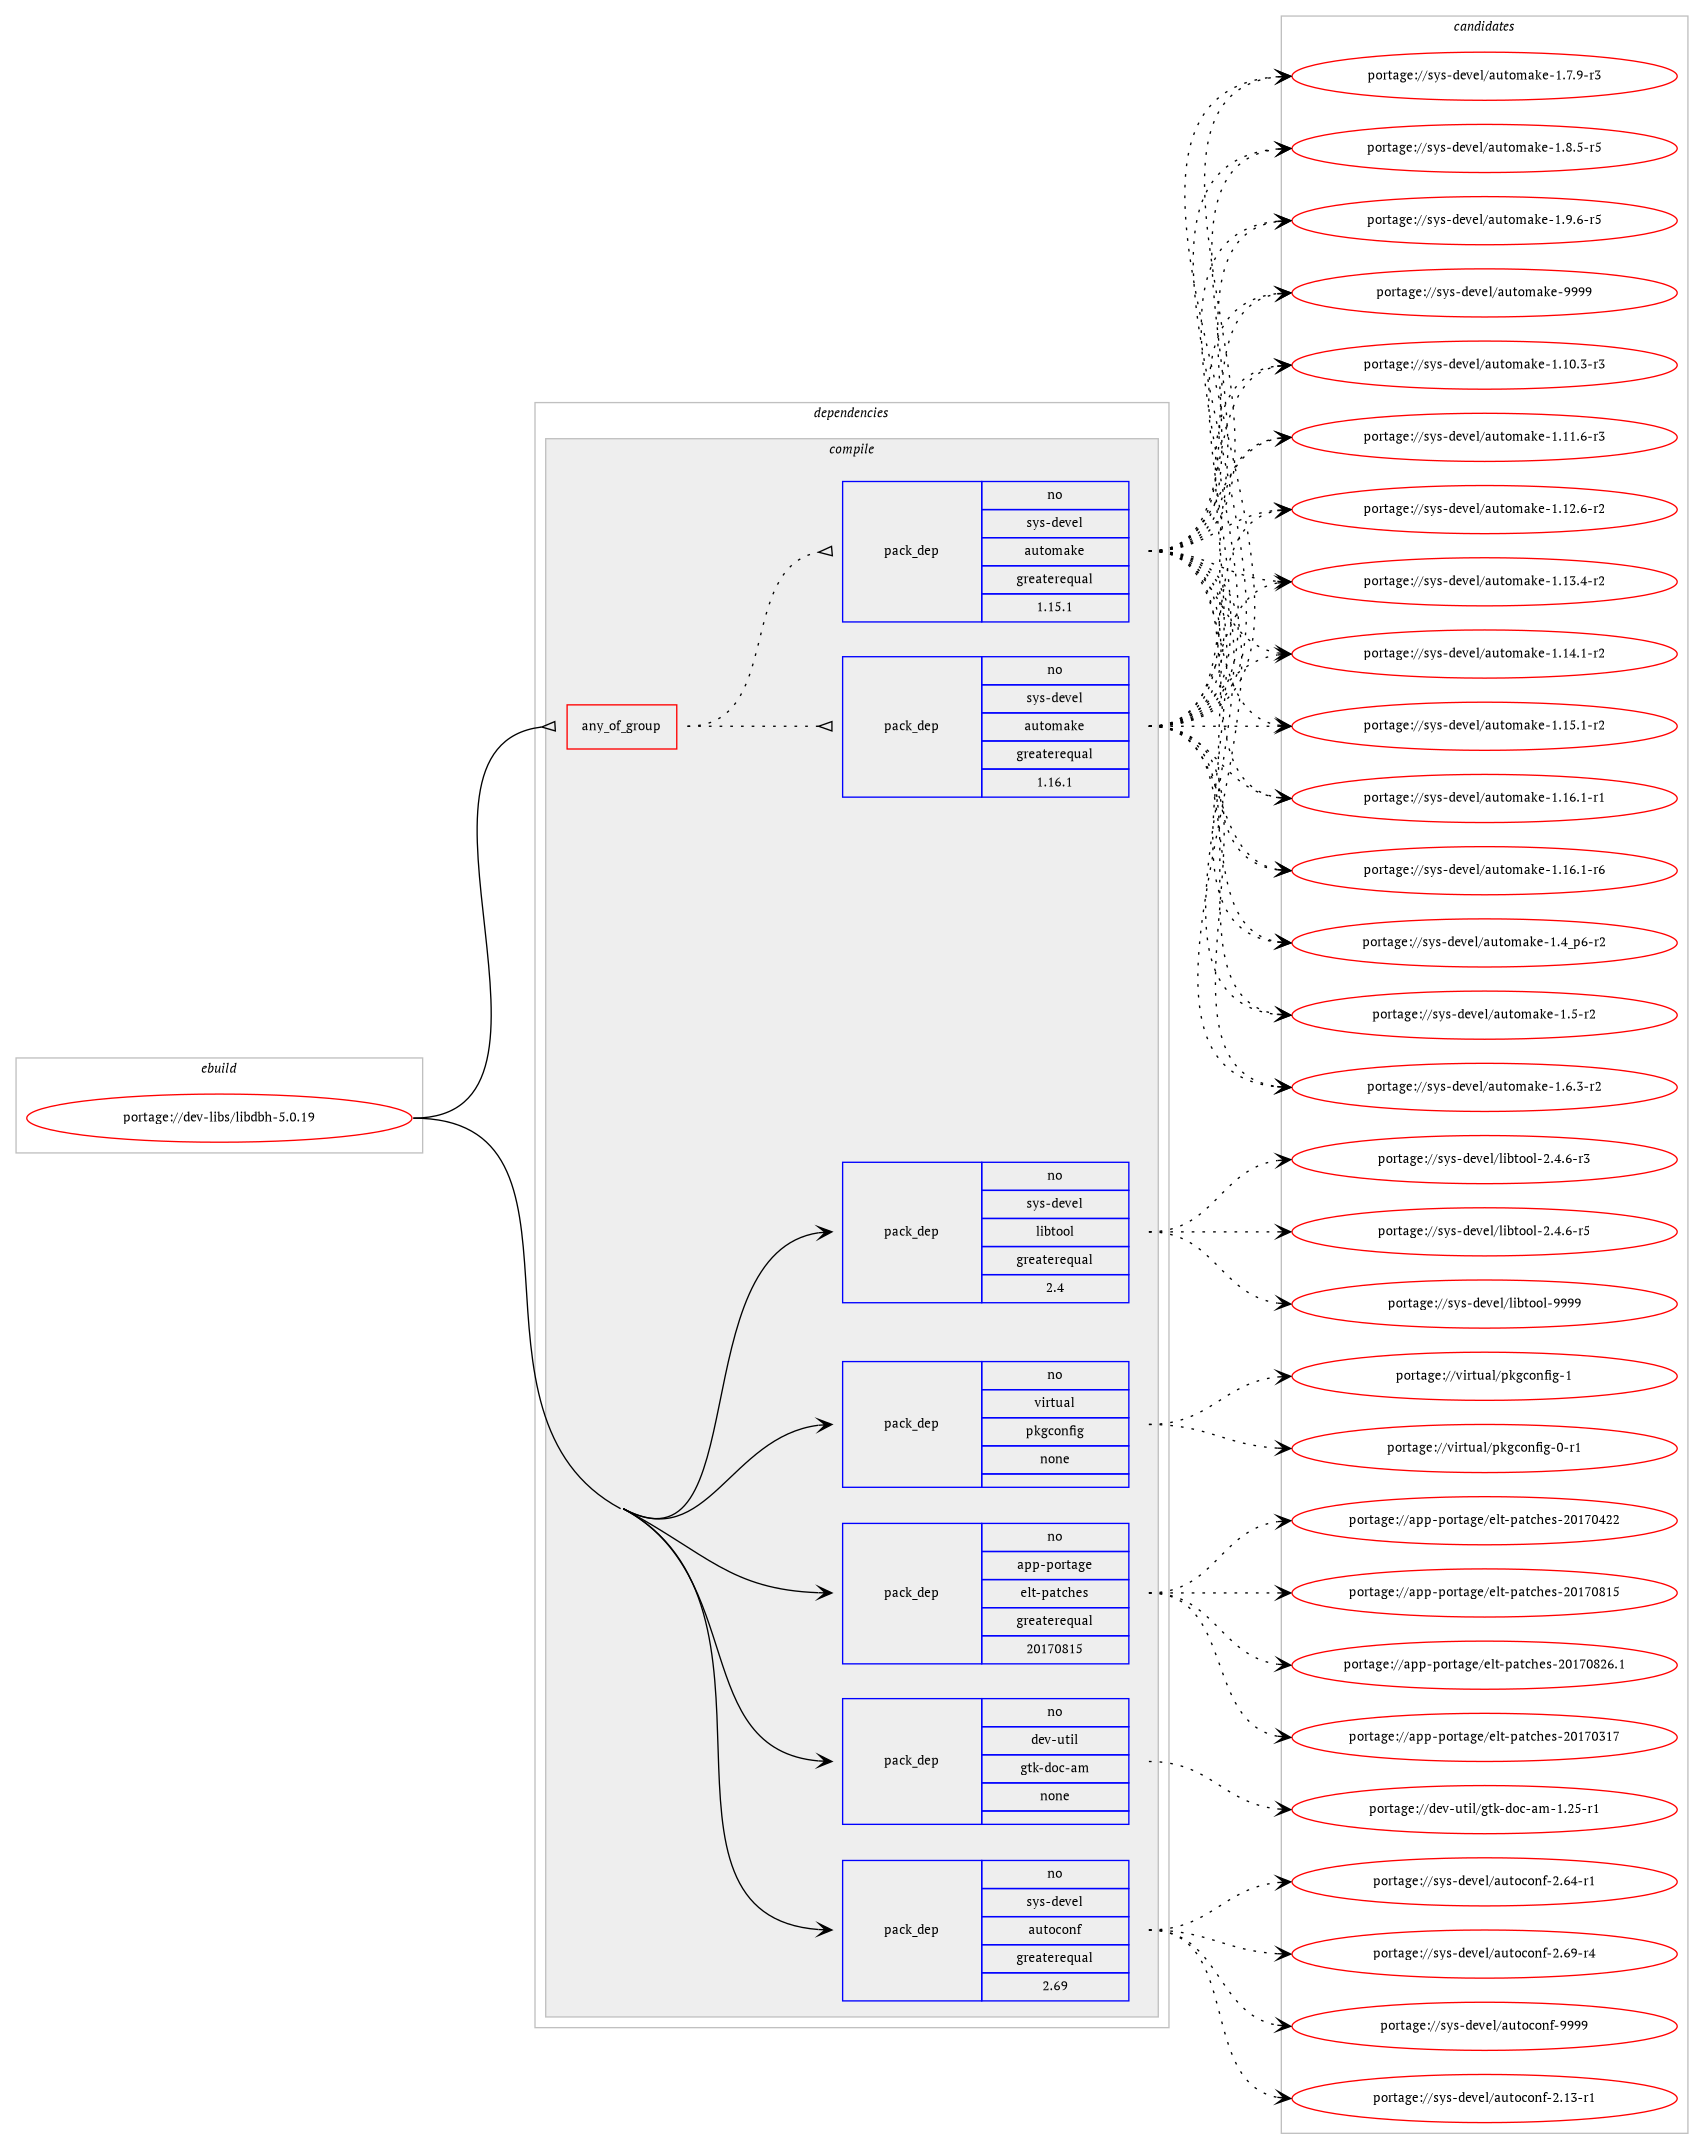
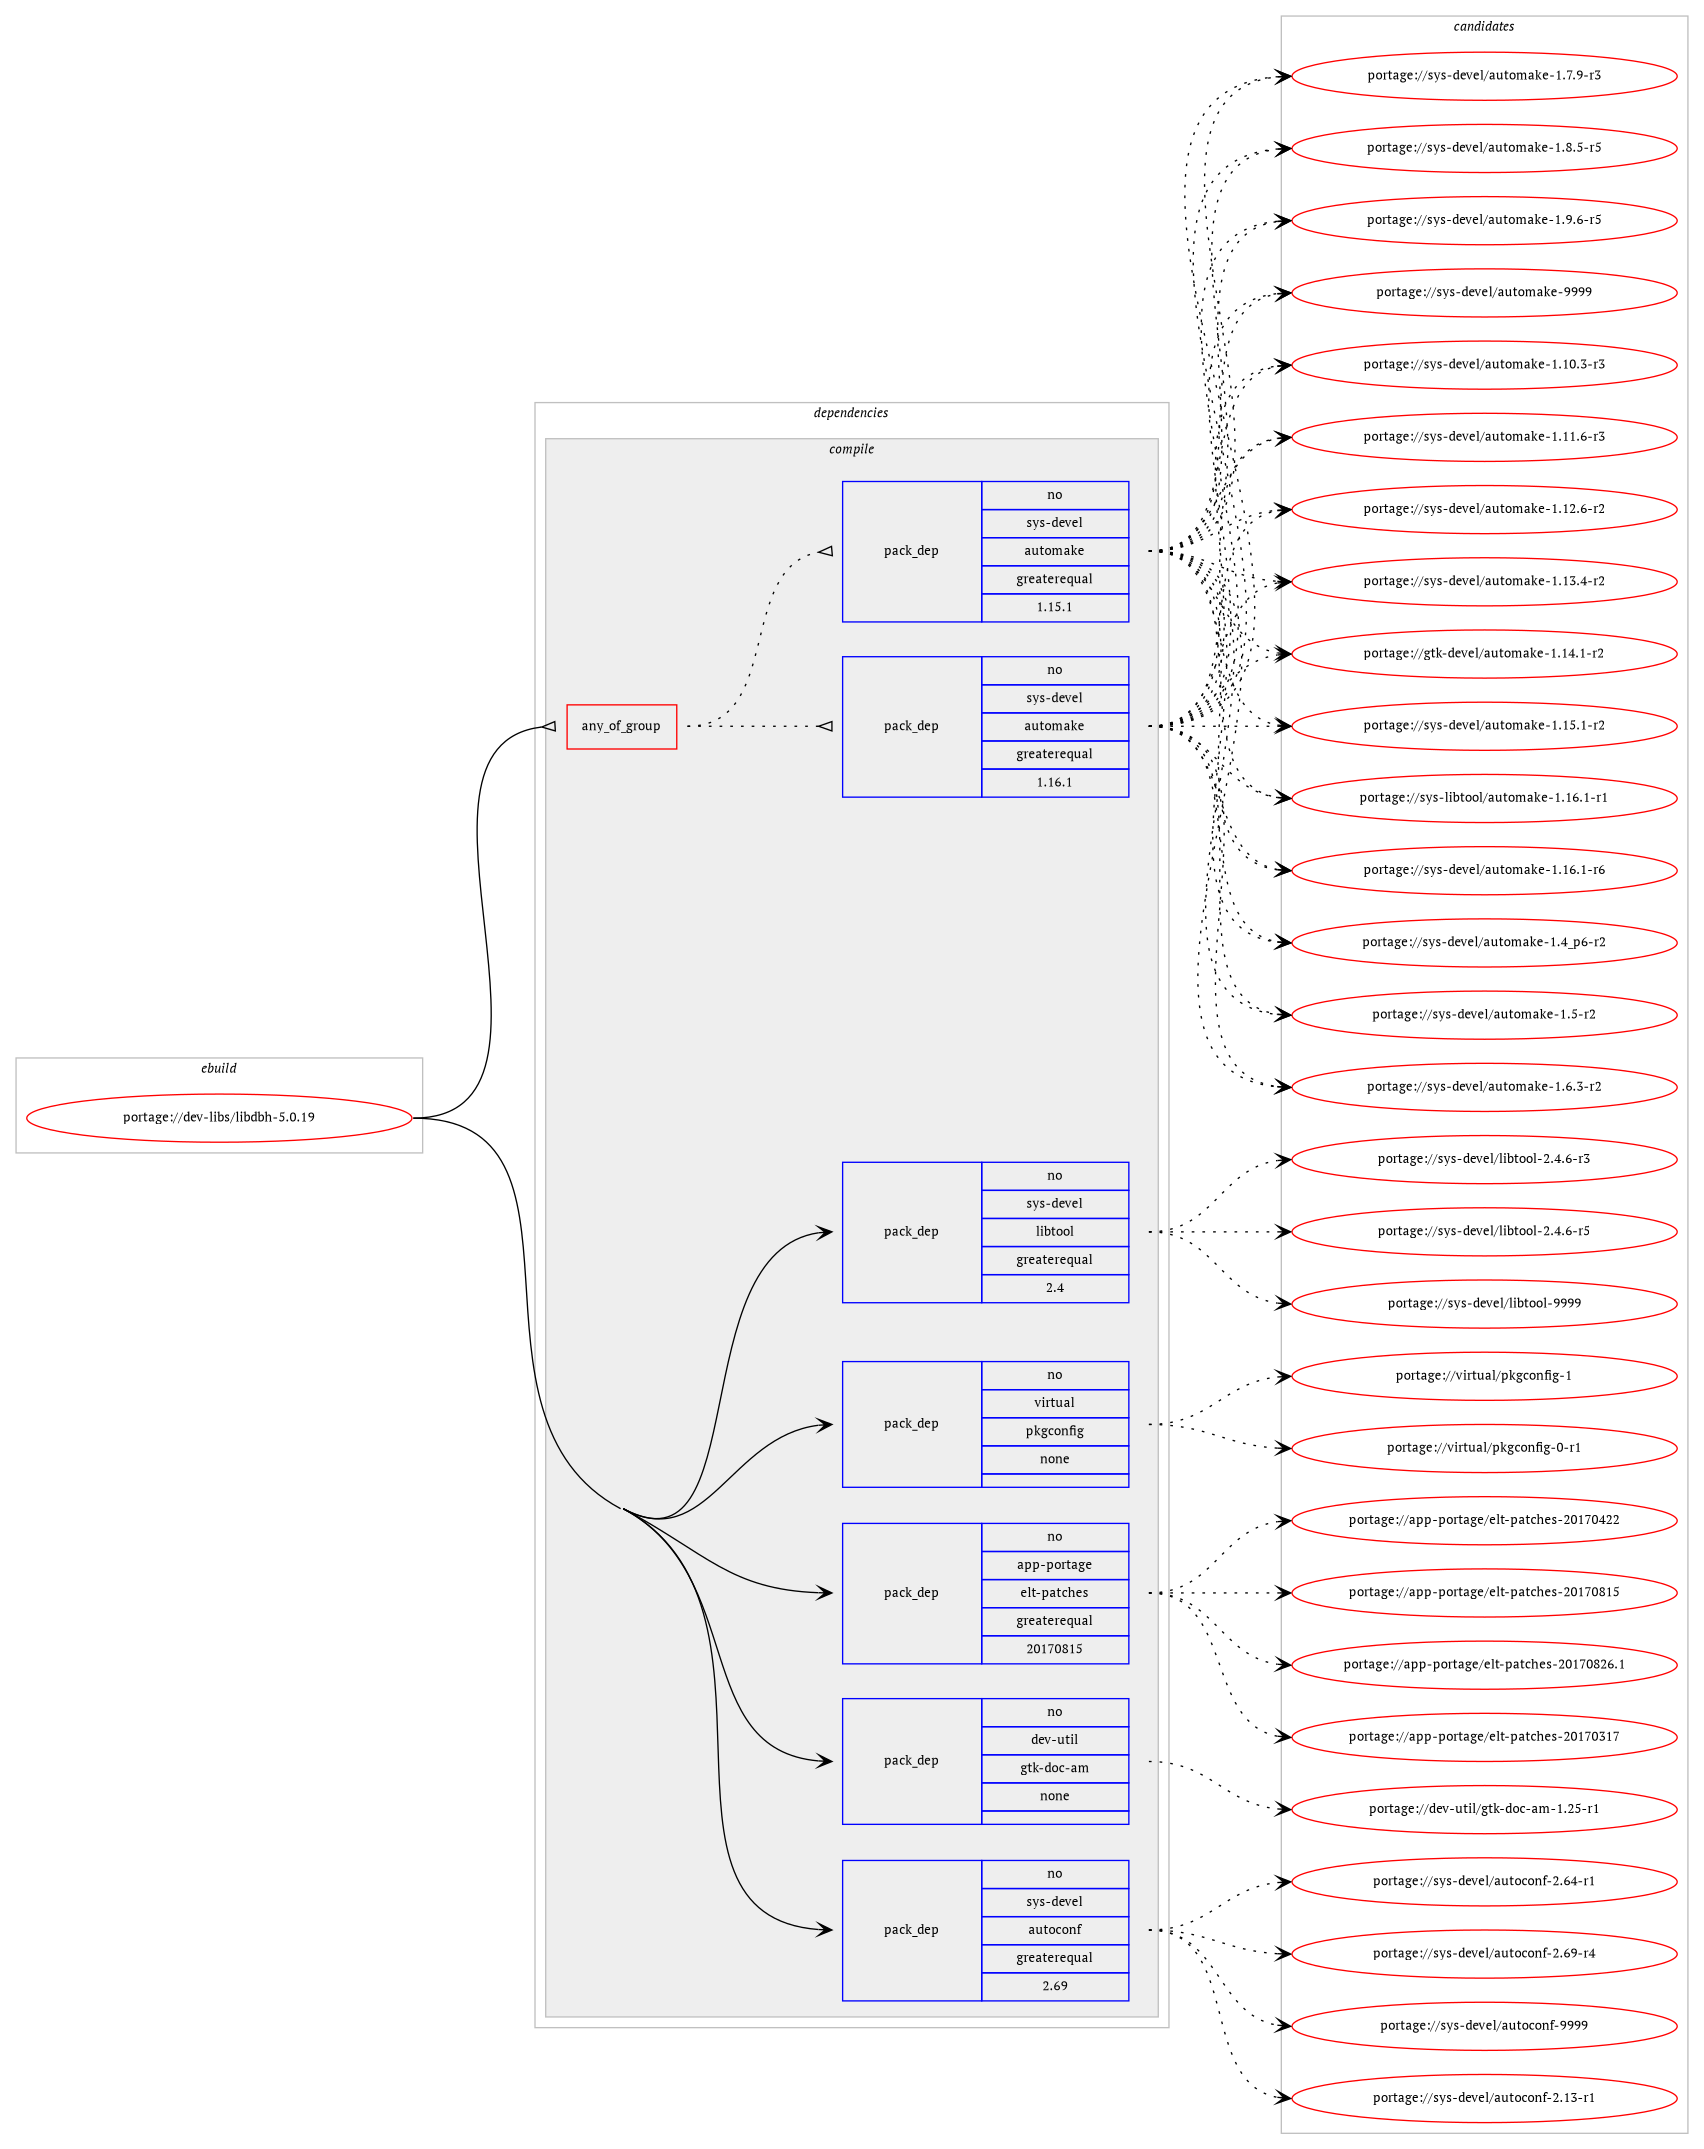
node "portage://sys-devel/automake-1.14.1-r2": label "portage://sys-devel/automake-1.14.1-r2" -> "portage://gtk-devel/automake-1.14.1-r2"
node "portage://sys-devel/automake-1.16.1-r1": label "portage://sys-devel/automake-1.16.1-r1" -> "portage://sys-libtool/automake-1.16.1-r1"
